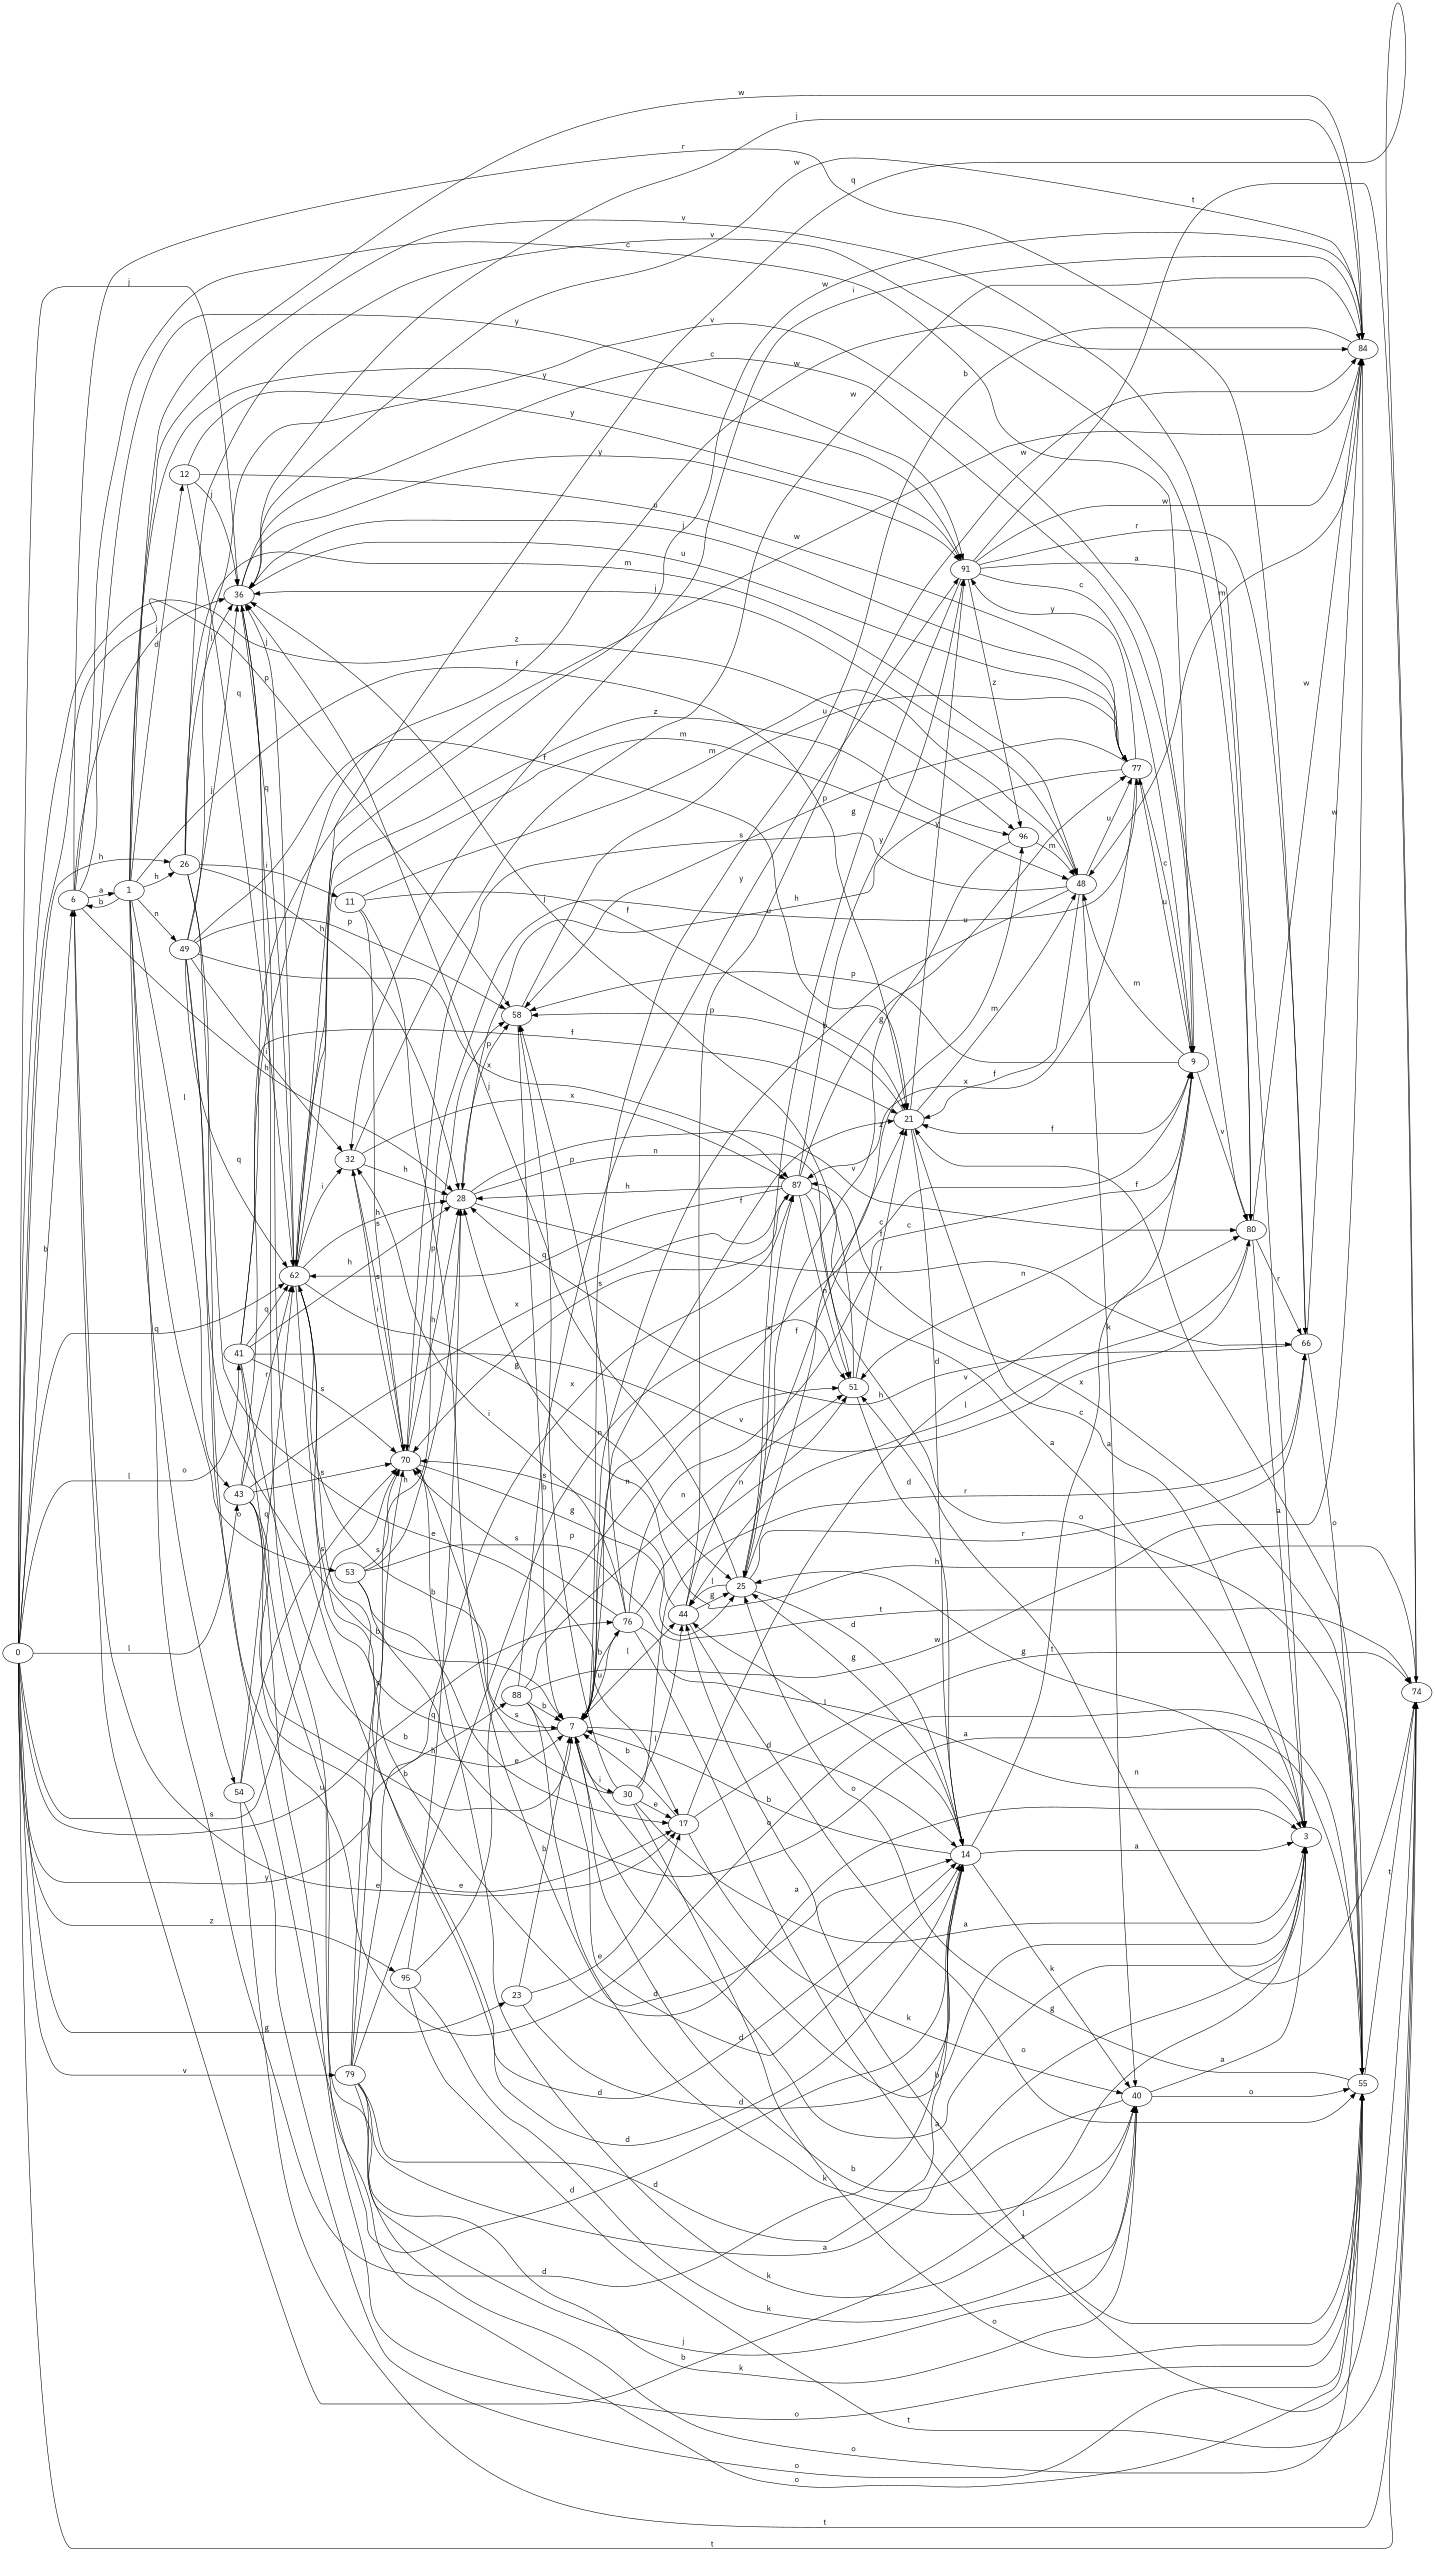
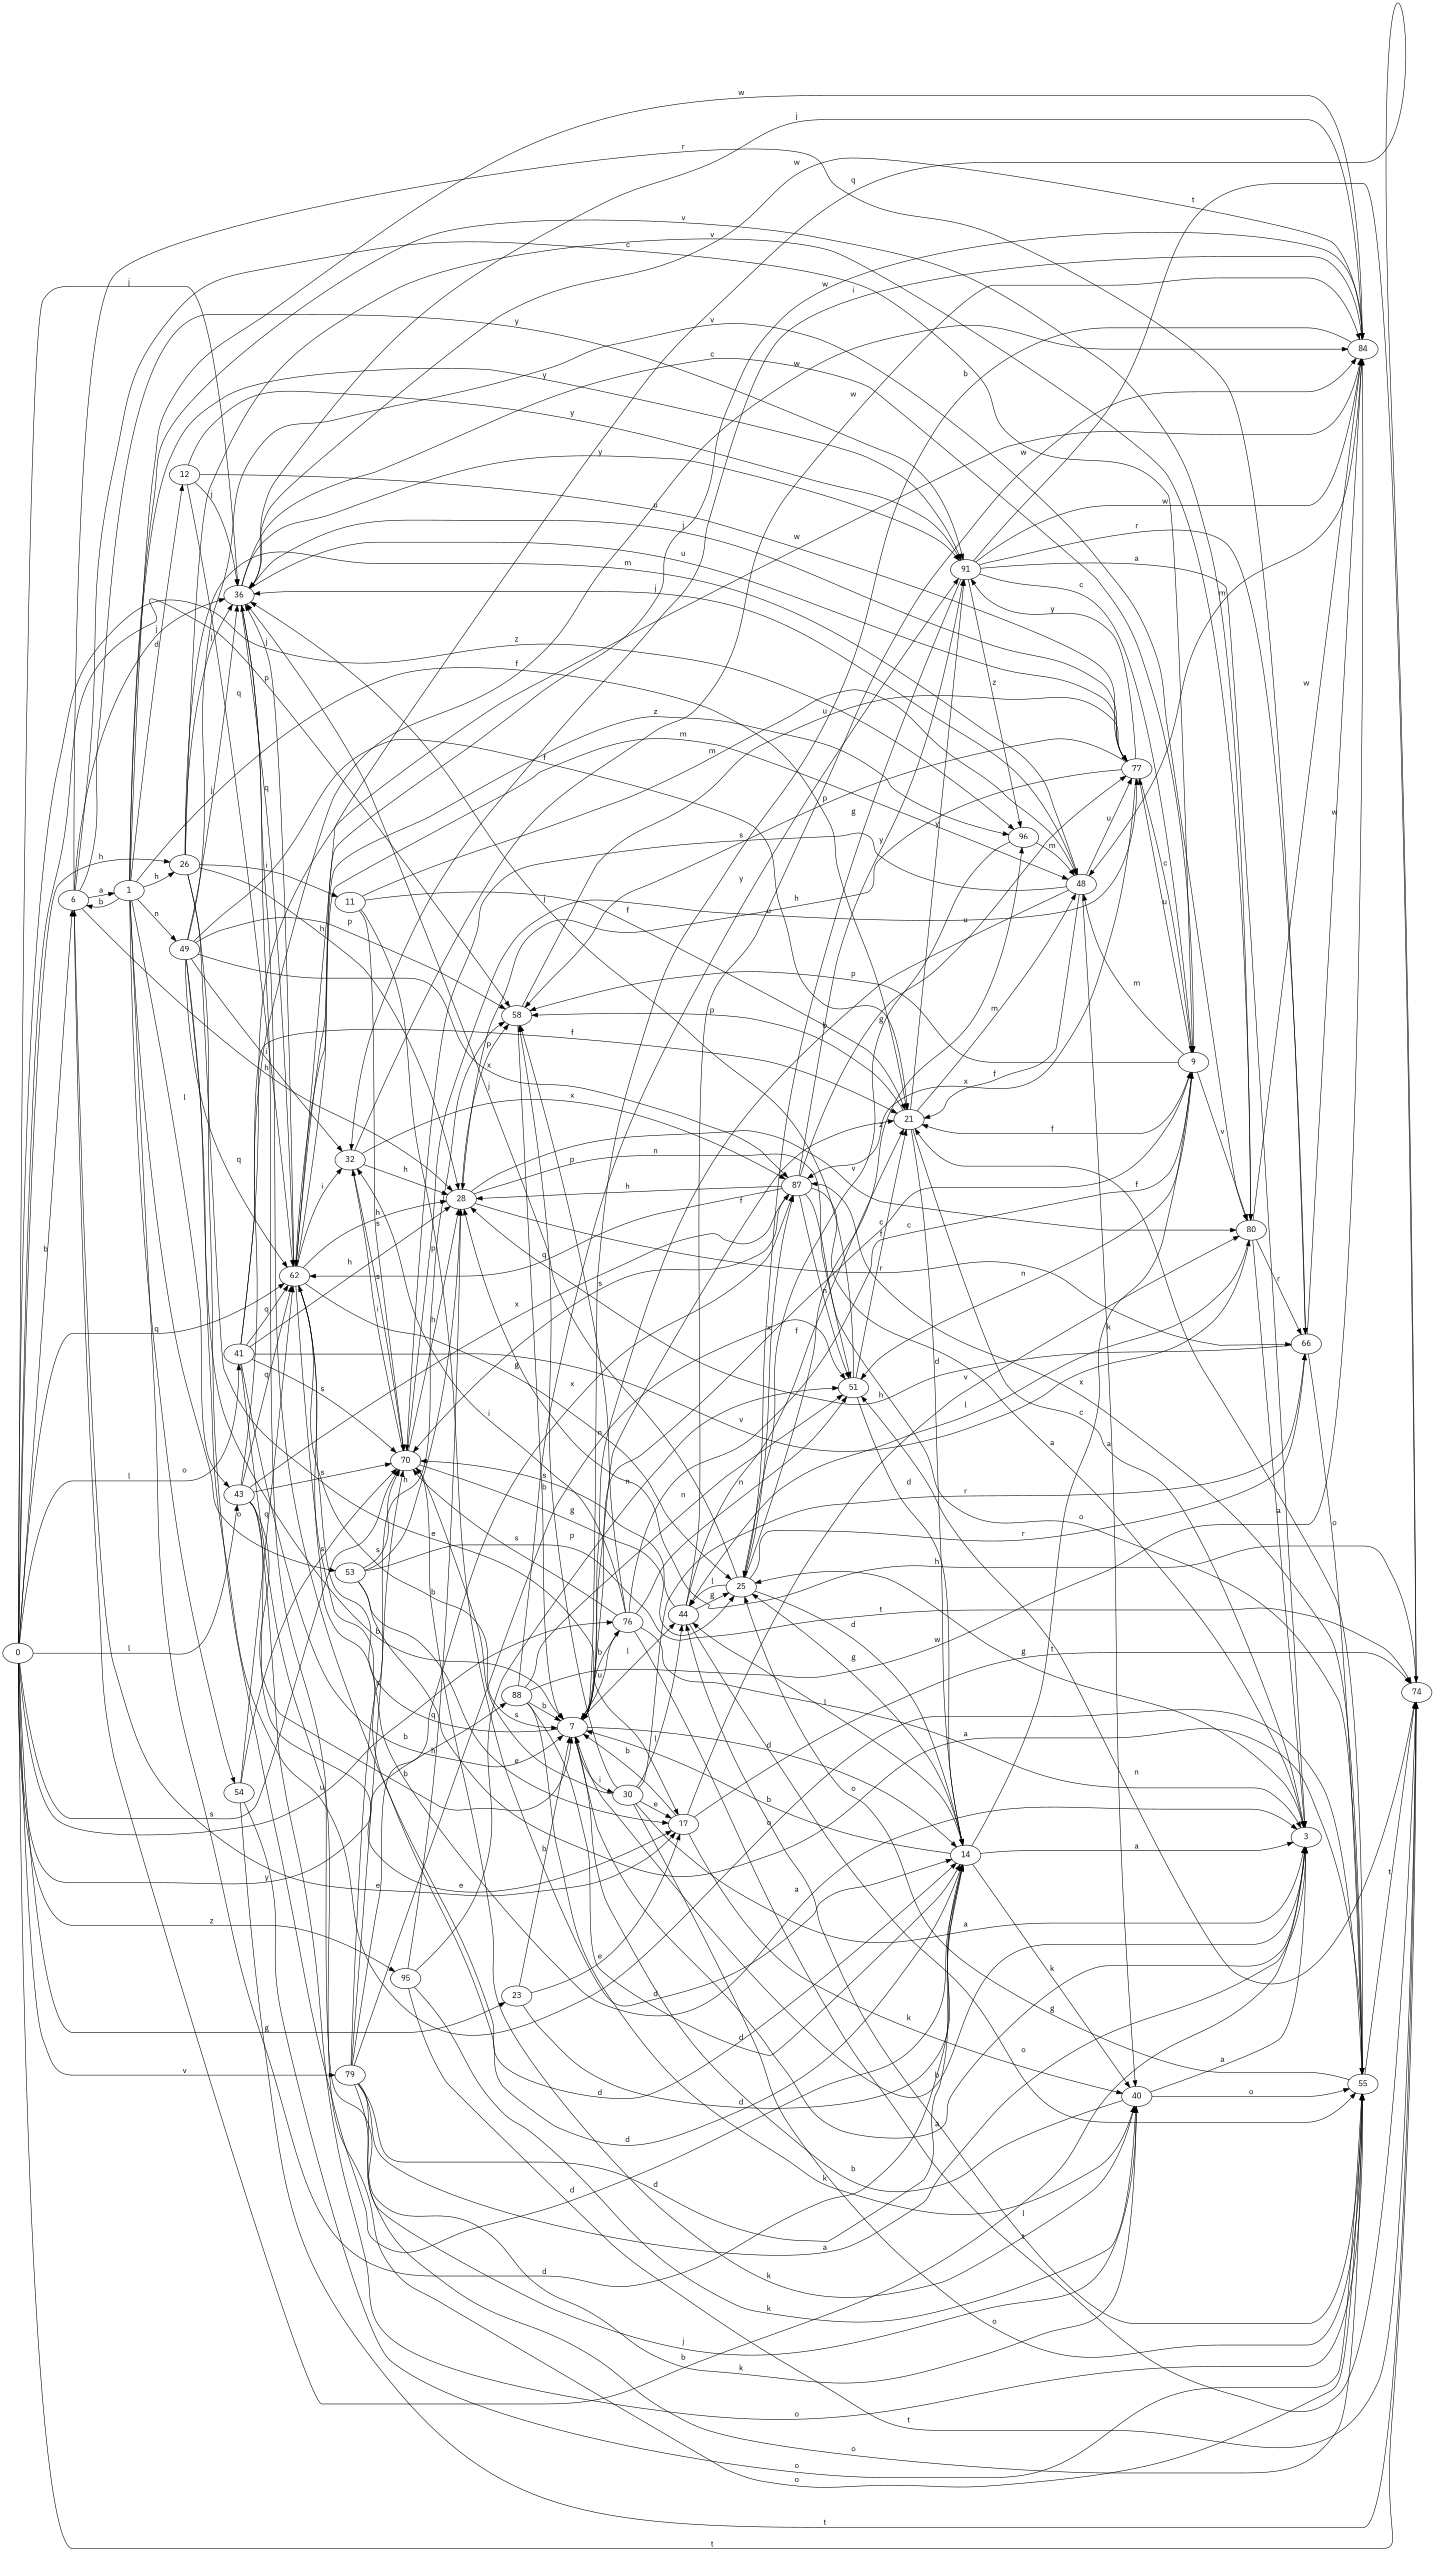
edge "43" -> "62": label "r" -> "q"
